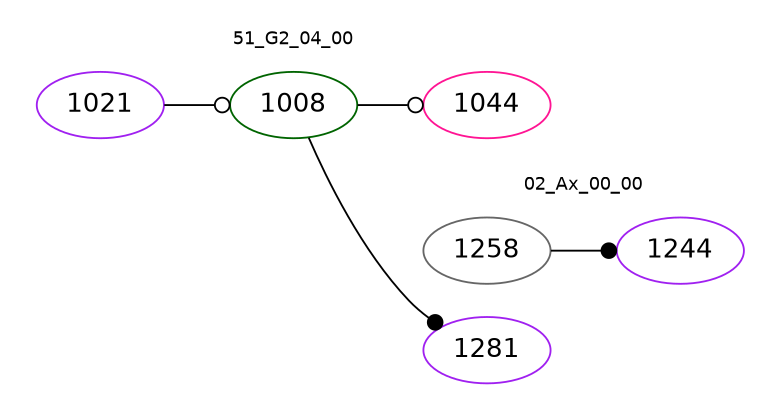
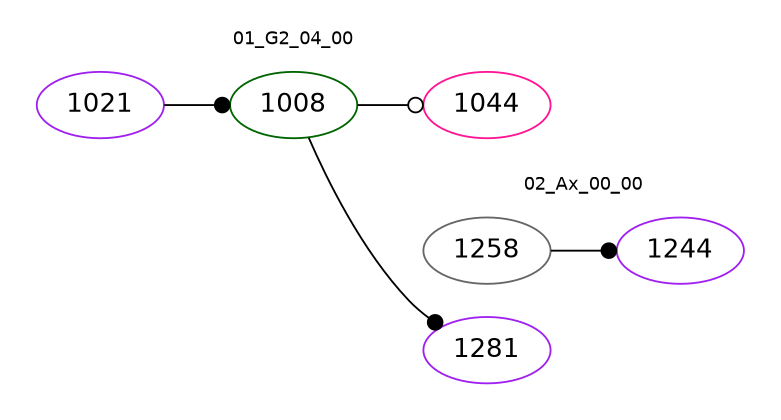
cluster "51_G2_04_00": label "51_G2_04_00" -> "01_G2_04_00"
edge "1021" -> "1008": arrowhead odot -> dot
